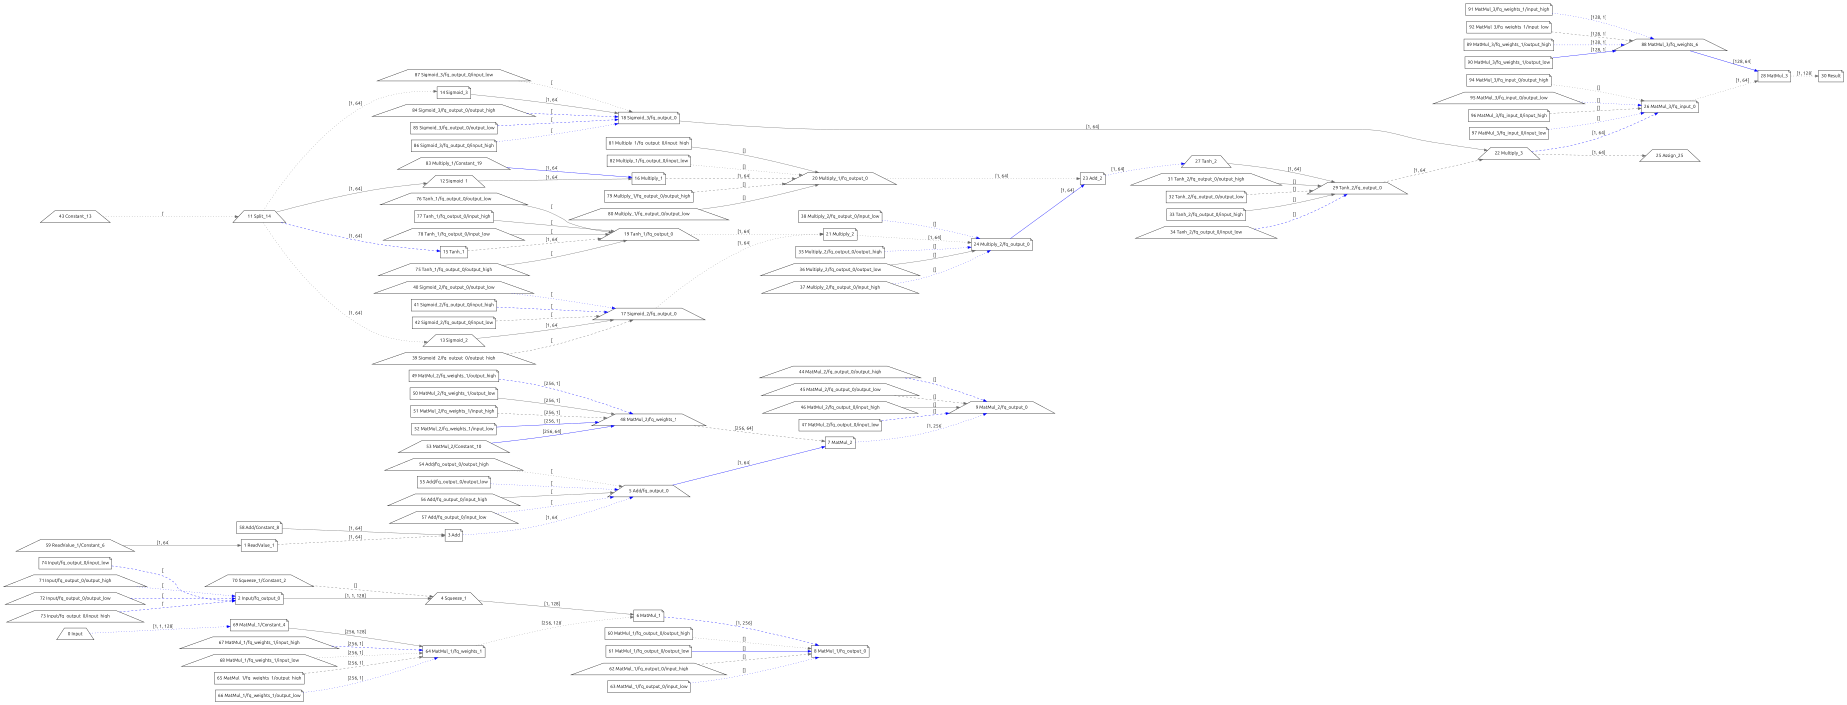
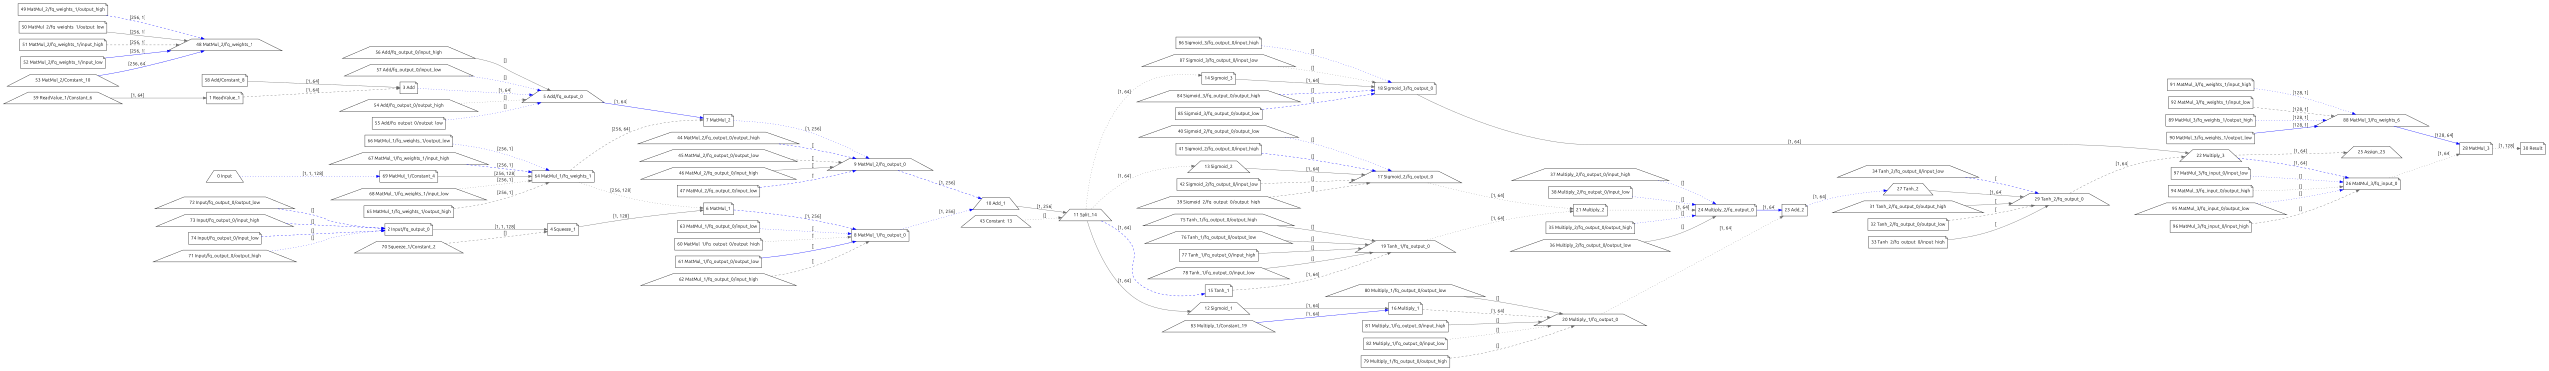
node "10 Add_1": added
edge "48 MatMul_2/fq_weights_1" -> "7 MatMul_2": now "64 MatMul_1/fq_weights_1" -> "7 MatMul_2"
node "4 Squeeze_1": shape trapezium -> note
